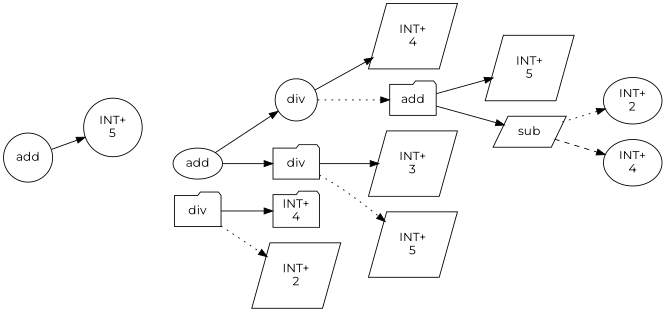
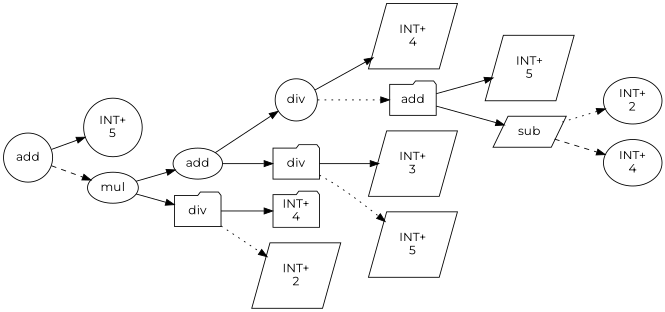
node "mul": added
